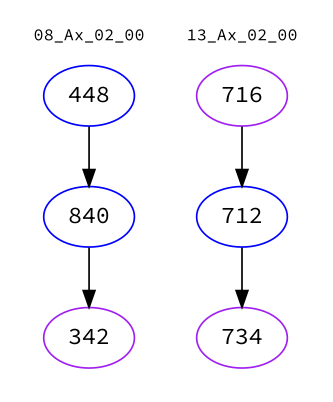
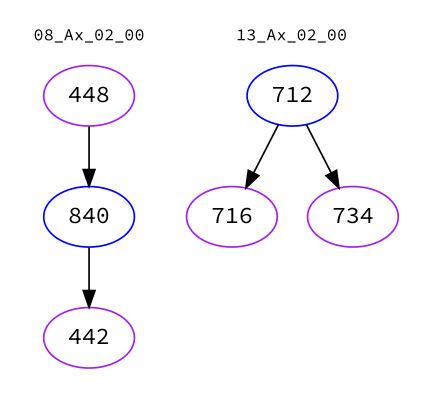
node "448": color blue -> purple
edge "716" -> "712": reversed
node "342": label "342" -> "442"
